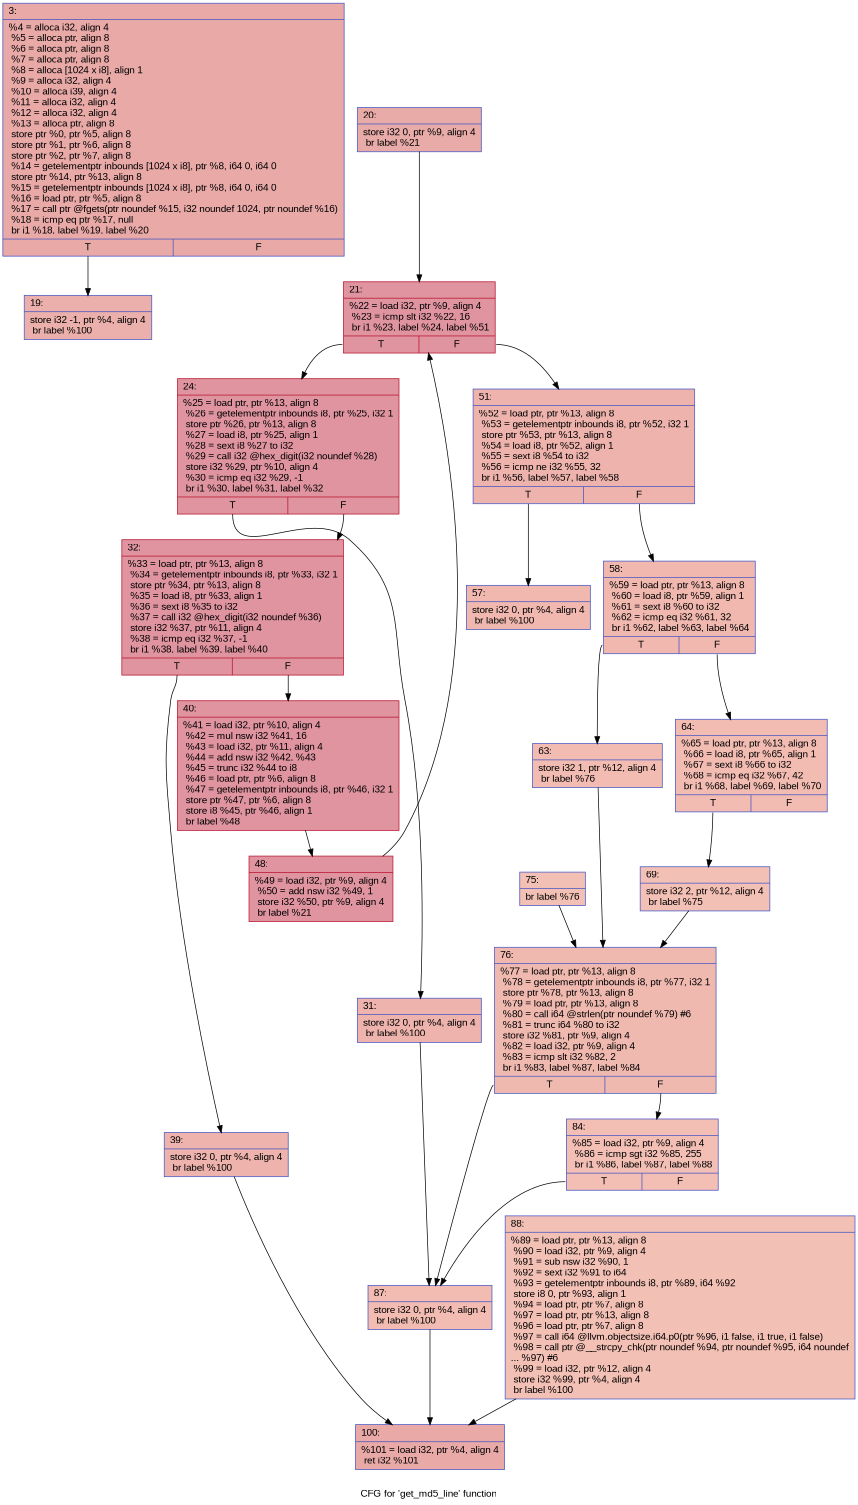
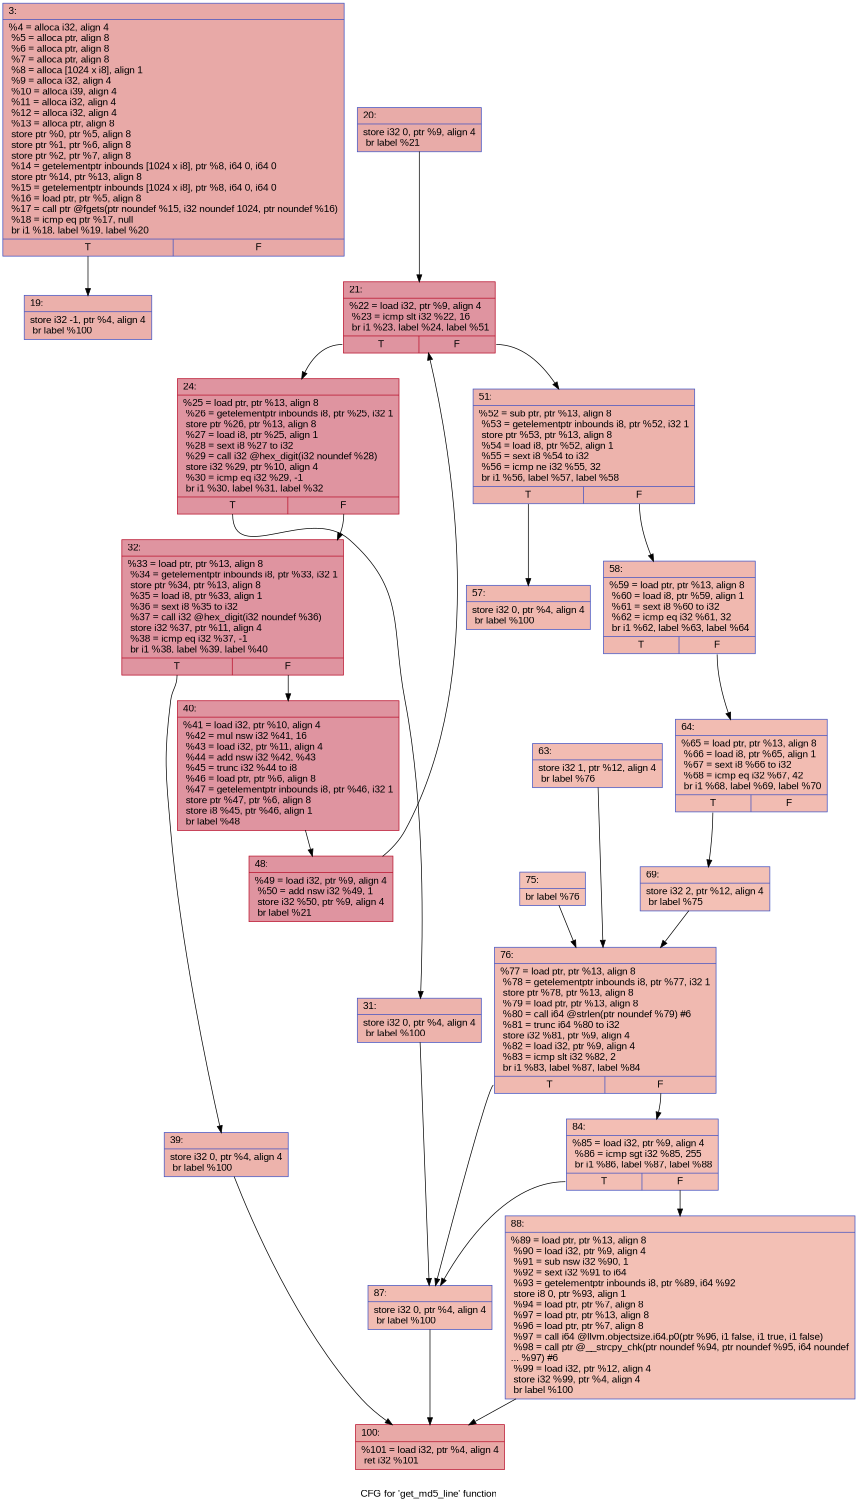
node "51:": text "%52 = load ptr, ptr %13, align 8" -> "%52 = sub ptr, ptr %13, align 8"
edge "58:" -> "63:": removed
edge "84:" -> "88:": added
node "100:": color #3d50c3ff -> #b70d28ff
